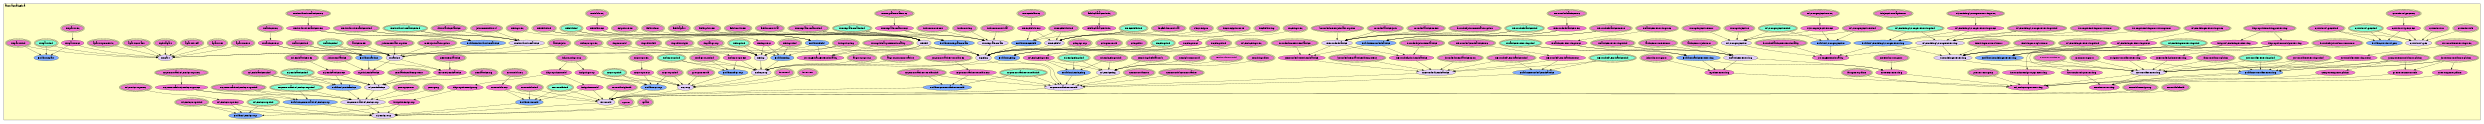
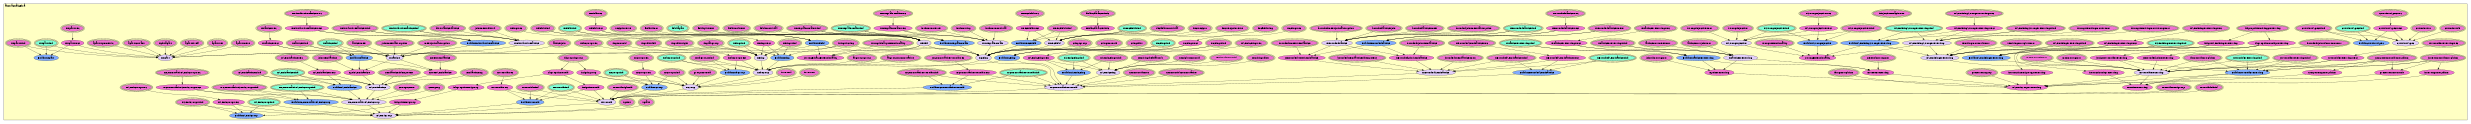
node "field_apart": fillcolor #f070d1 -> #7fffd4
node "boundedlattice_extensionality": label "boundedlattice_extensionality" -> "strong_extensionality"
